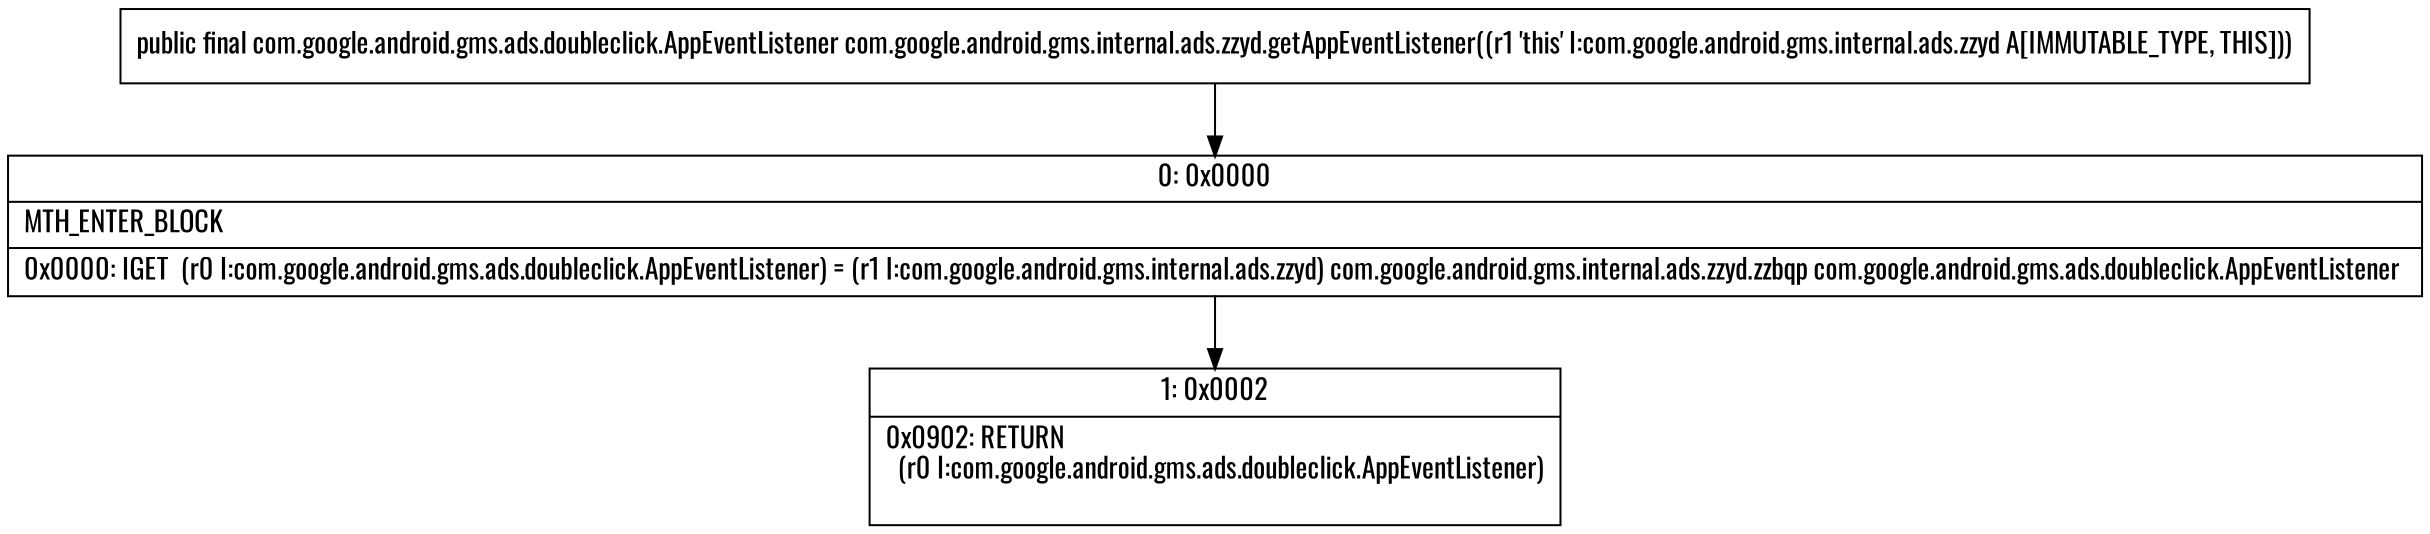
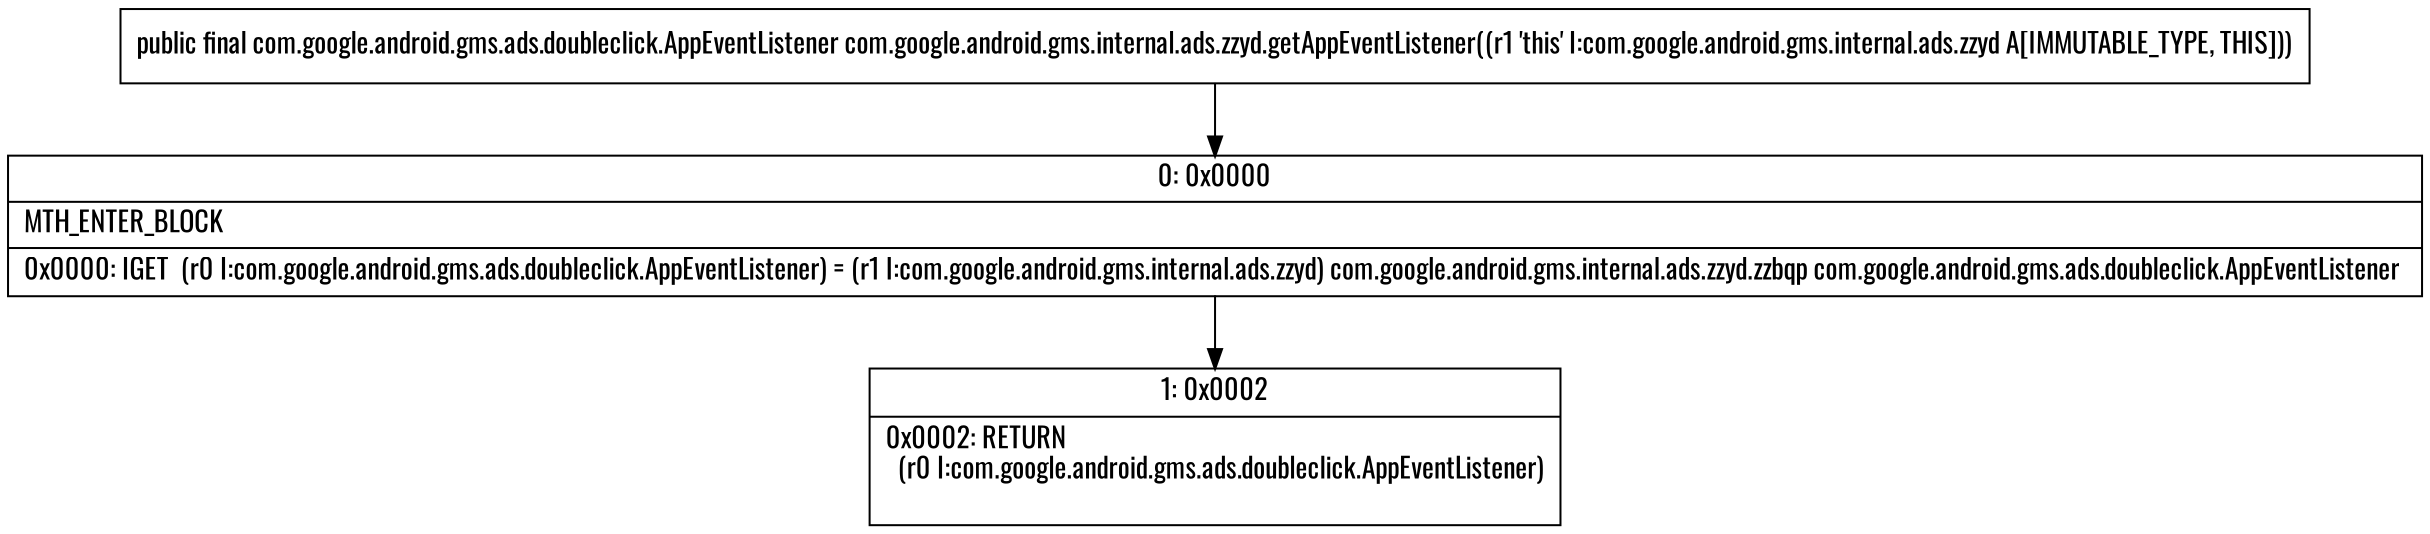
node "1: 0x0002": text "0x0902: RETURN" -> "0x0002: RETURN"
